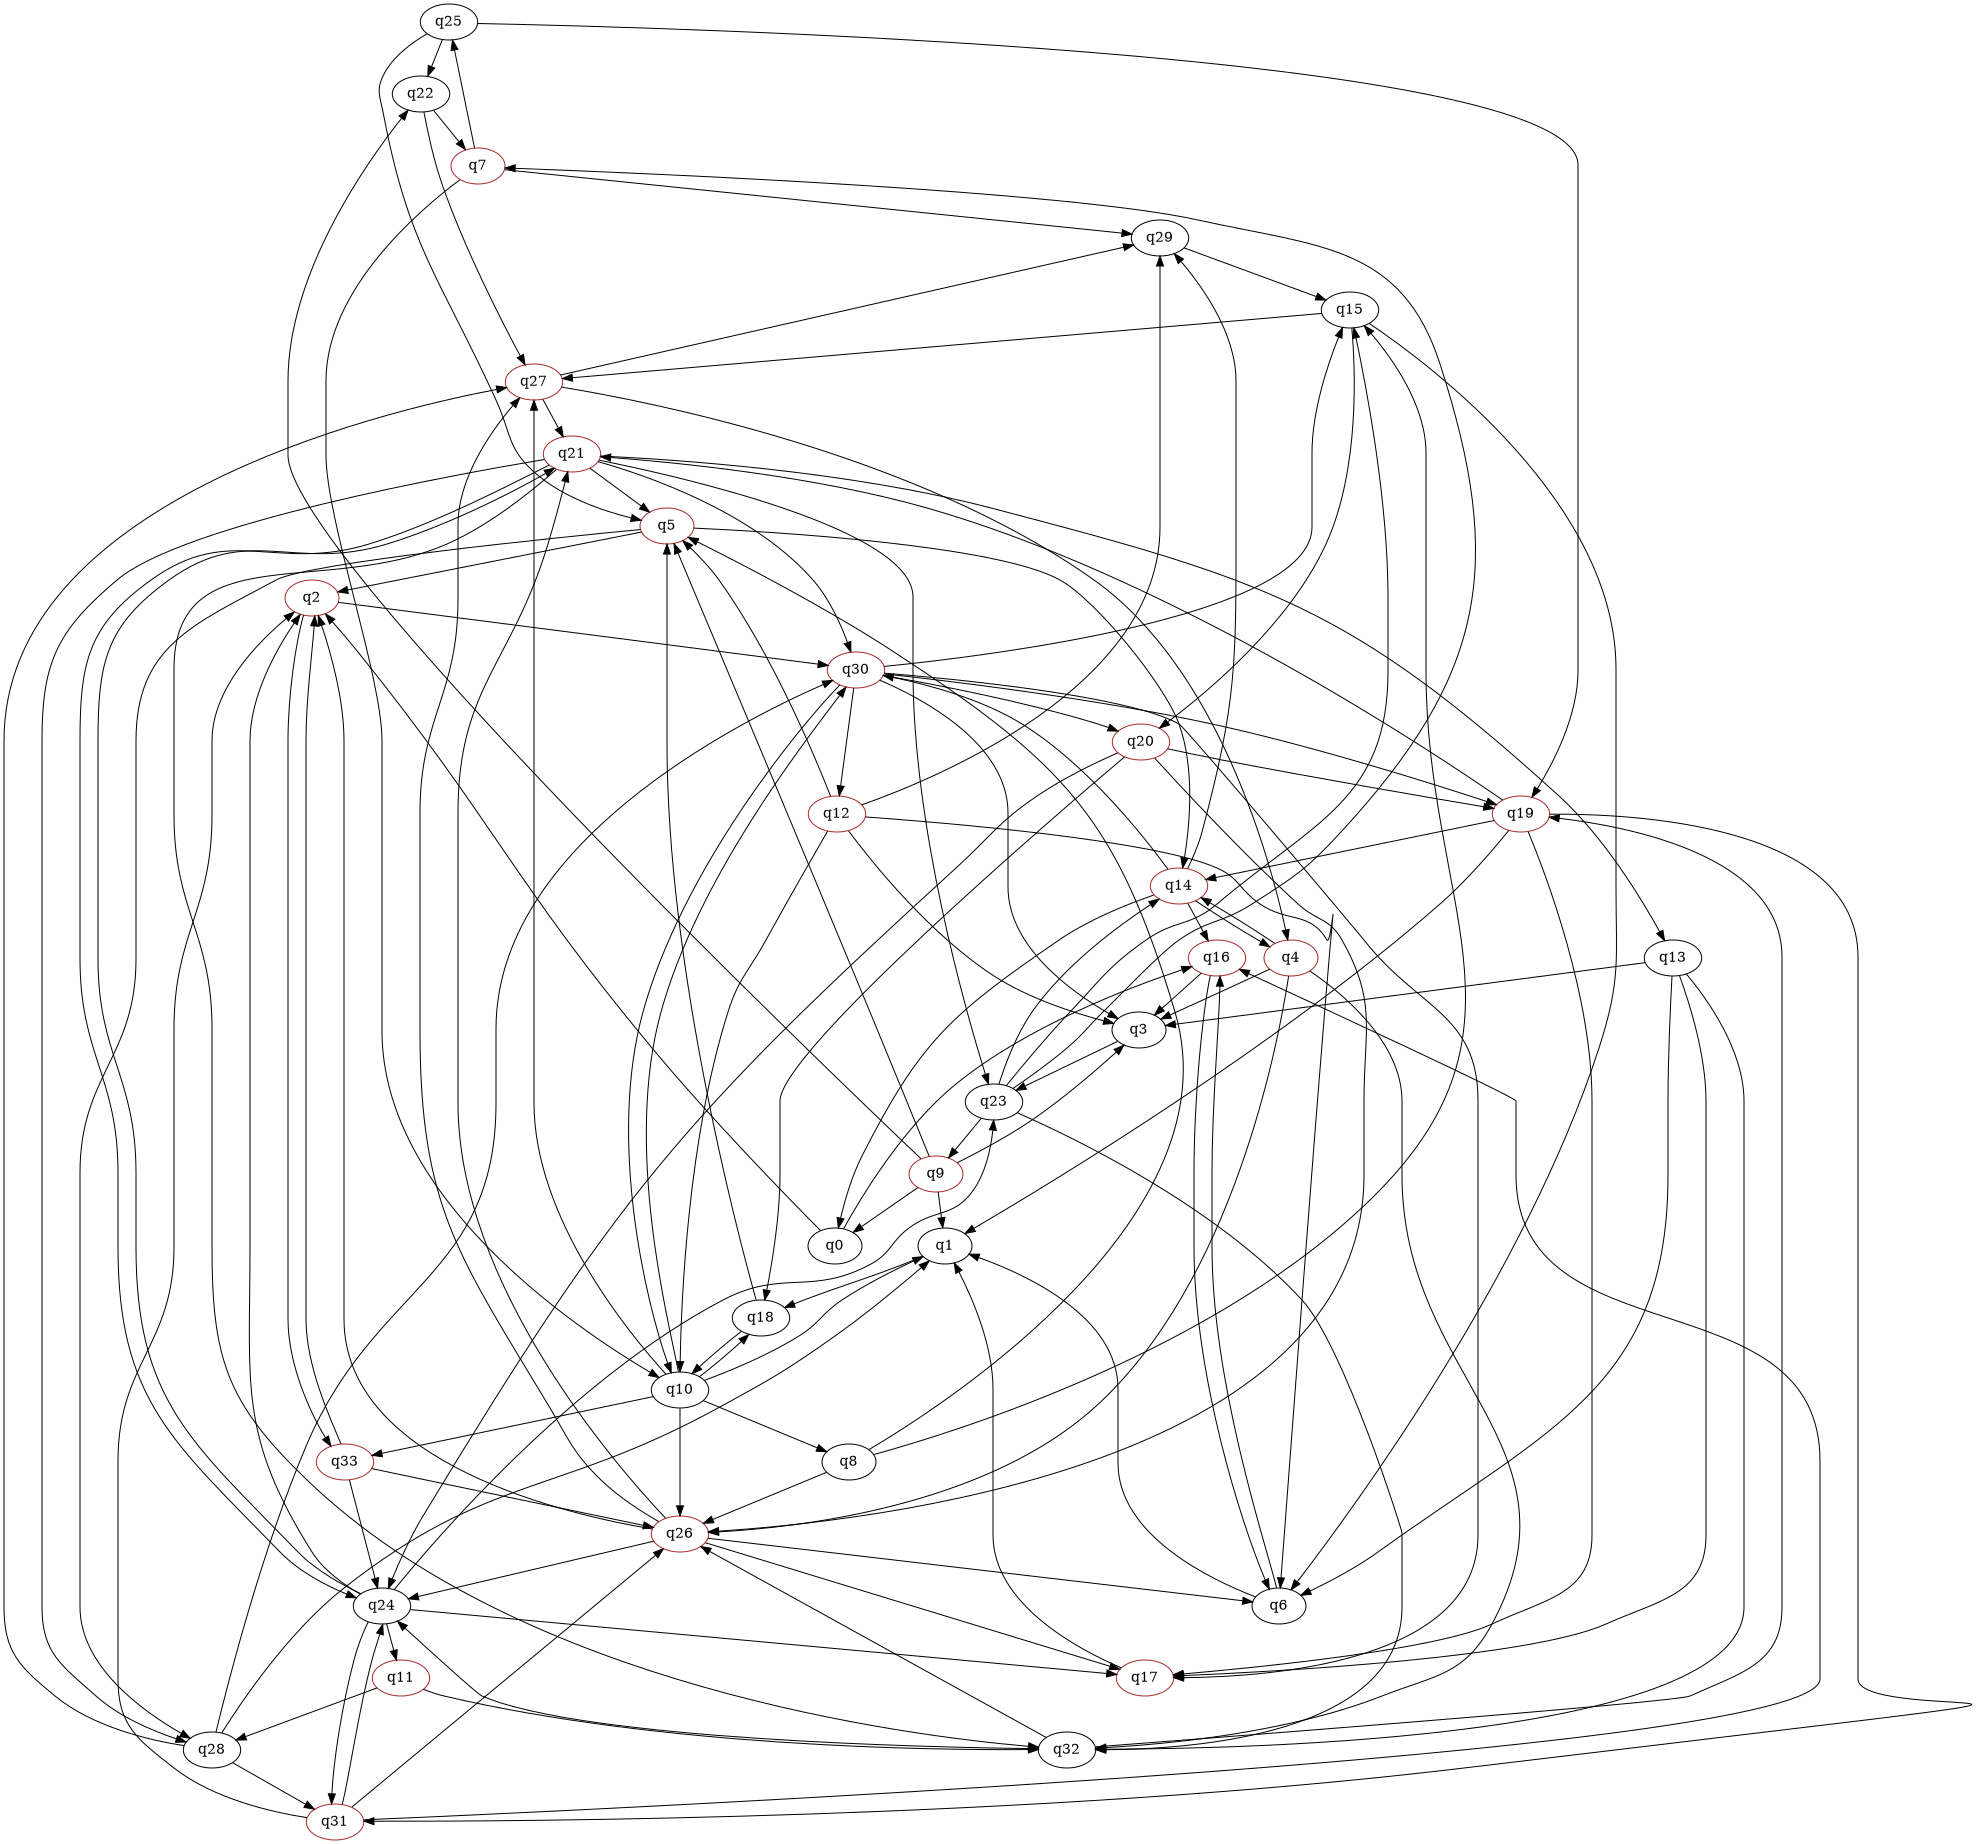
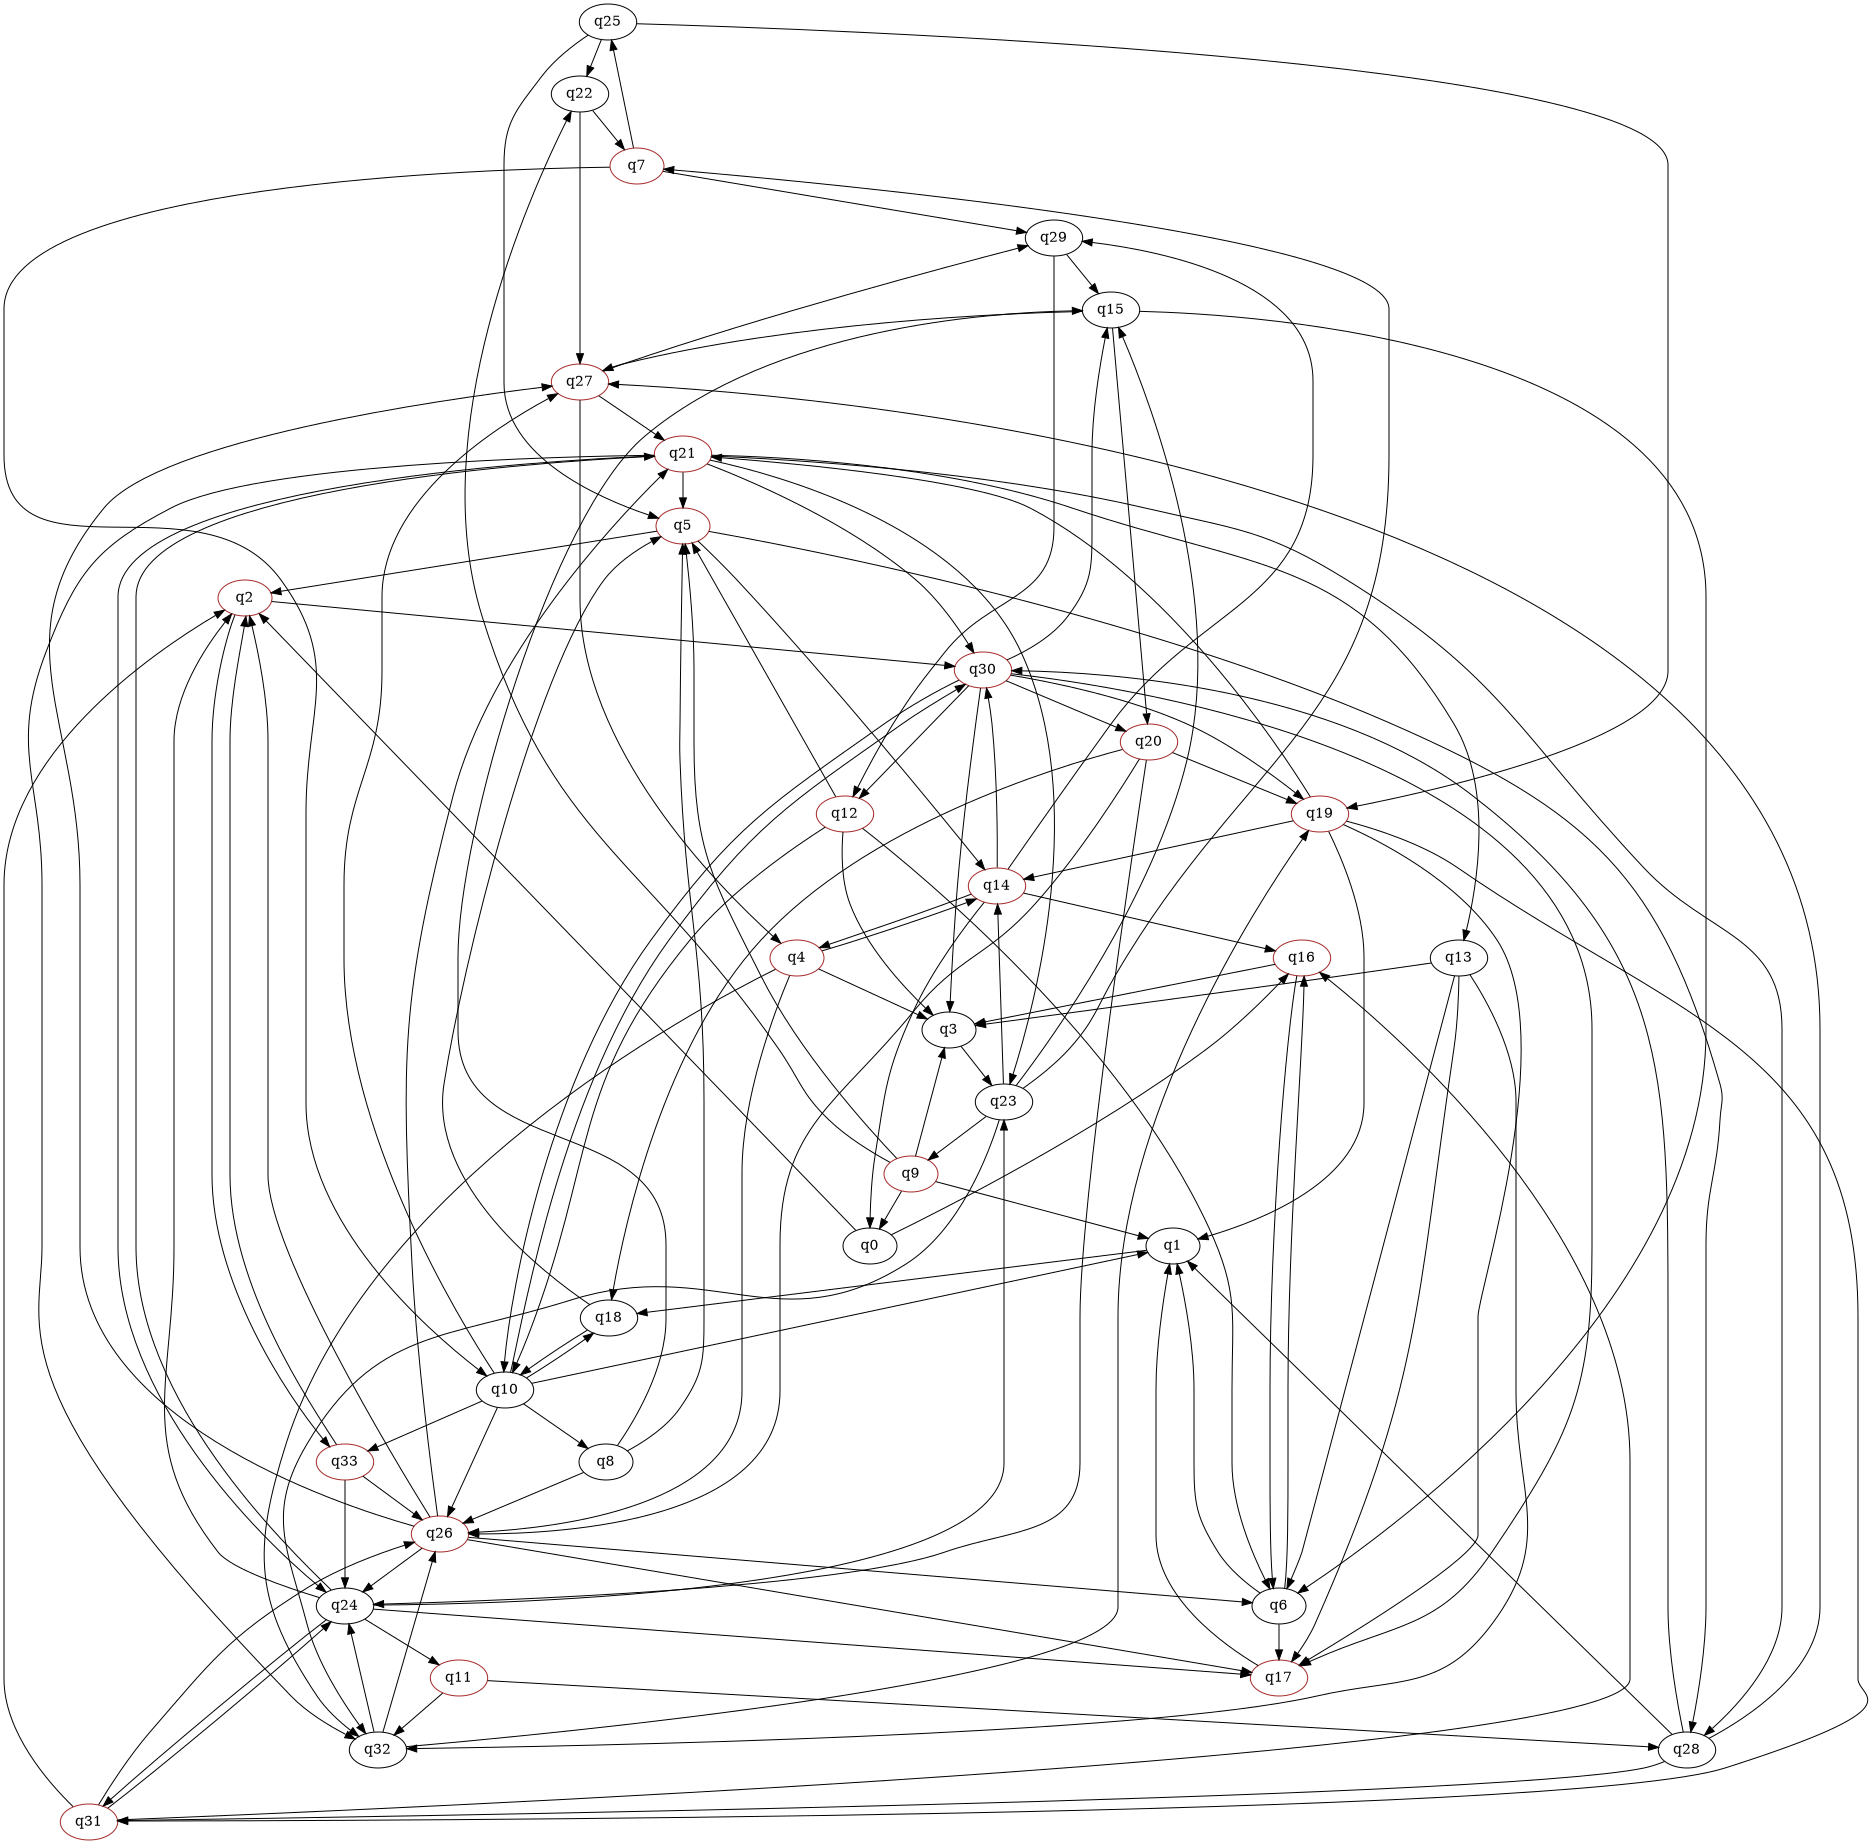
edge "q12" -> "q29": reversed
edge "q6" -> "q17": added
